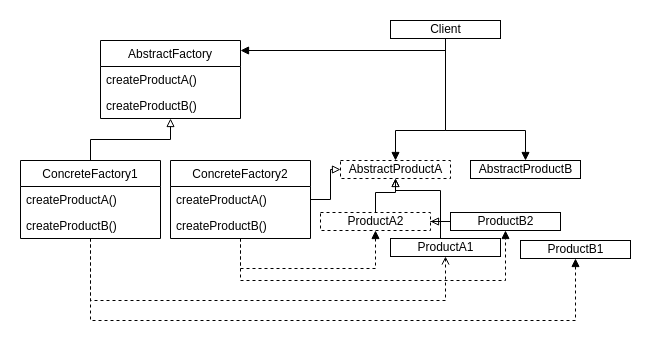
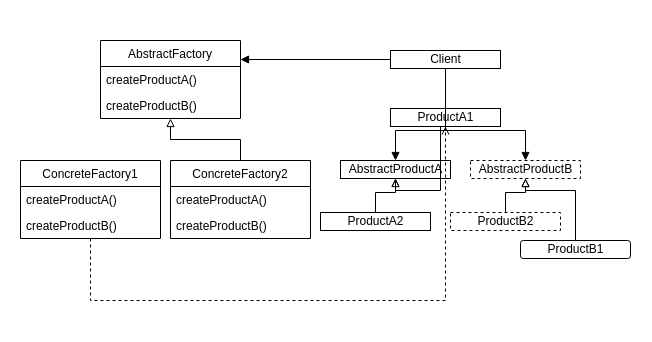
node "Client": moved (446, 30) -> (446, 60)
edge "ConcreteFactory1" -> "AbstractFactory": removed
node "AbstractProductA": style dashed -> solid
node "AbstractProductB": style solid -> dashed
edge "ProductB1" -> "AbstractProductB": added
edge "ConcreteFactory2" -> "AbstractProductA": now "ConcreteFactory2" -> "AbstractFactory"
node "ProductA2": style dashed -> solid
edge "ProductB2" -> "ProductA2": now "ProductB2" -> "AbstractProductB"
node "ProductB2": style solid -> dashed
node "ProductA1": moved (446, 248) -> (446, 118)
node "ProductB1": shape rectangle -> rounded rectangle
edge "ConcreteFactory2" -> "ProductA2": removed
edge "ConcreteFactory2" -> "ProductB2": removed
edge "ConcreteFactory1" -> "ProductB1": removed
